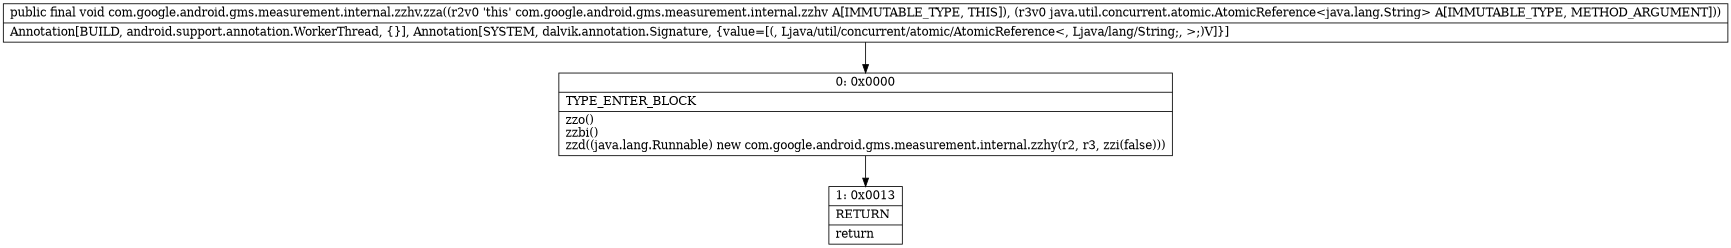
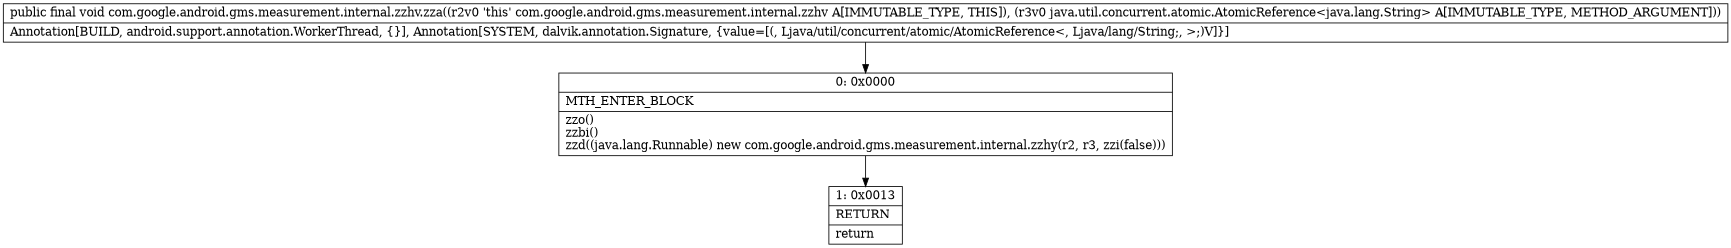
node "0: 0x0000": text "TYPE_ENTER_BLOCK" -> "MTH_ENTER_BLOCK"
